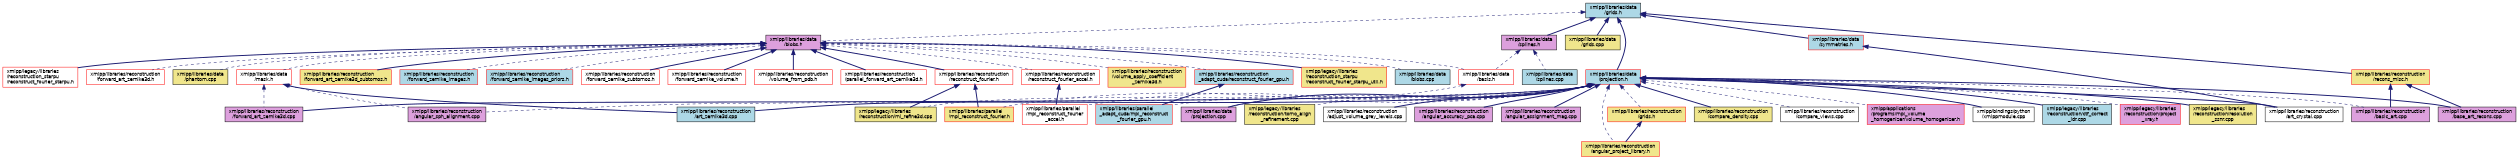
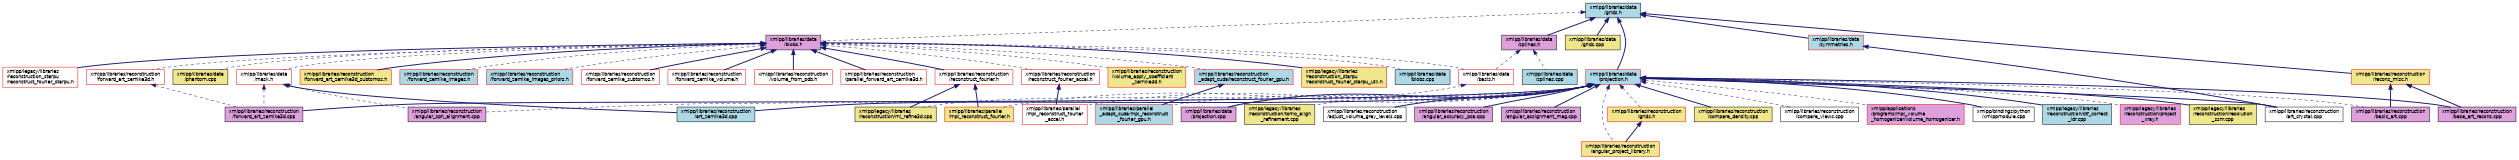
edge "xmipp/libraries/reconstruction /forward_art_zernike3d.cpp" -> "xmipp/libraries/reconstruction /forward_art_zernike3d.h": added
